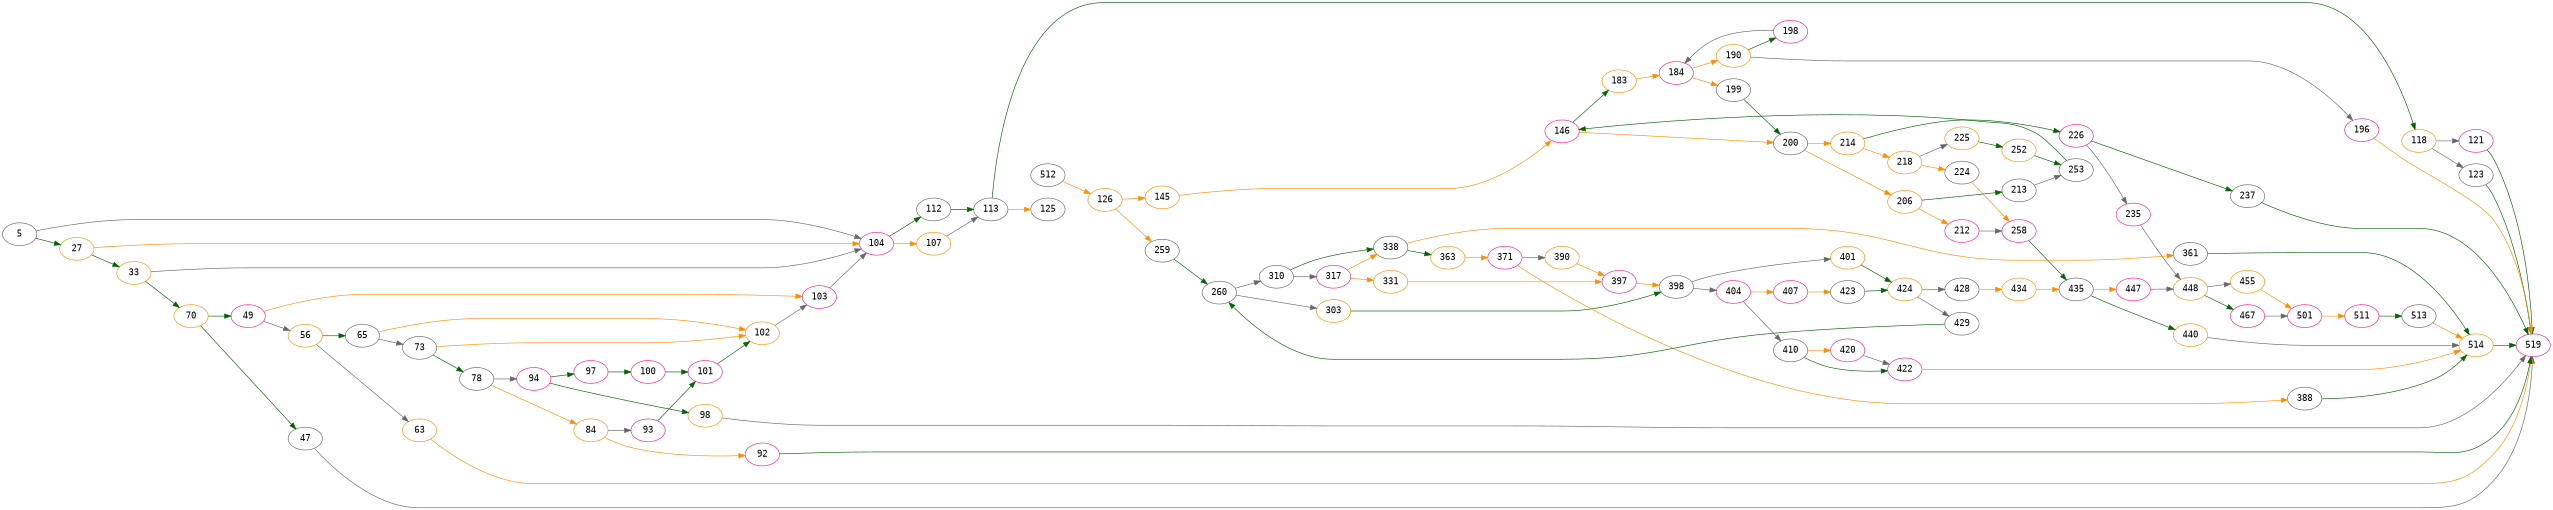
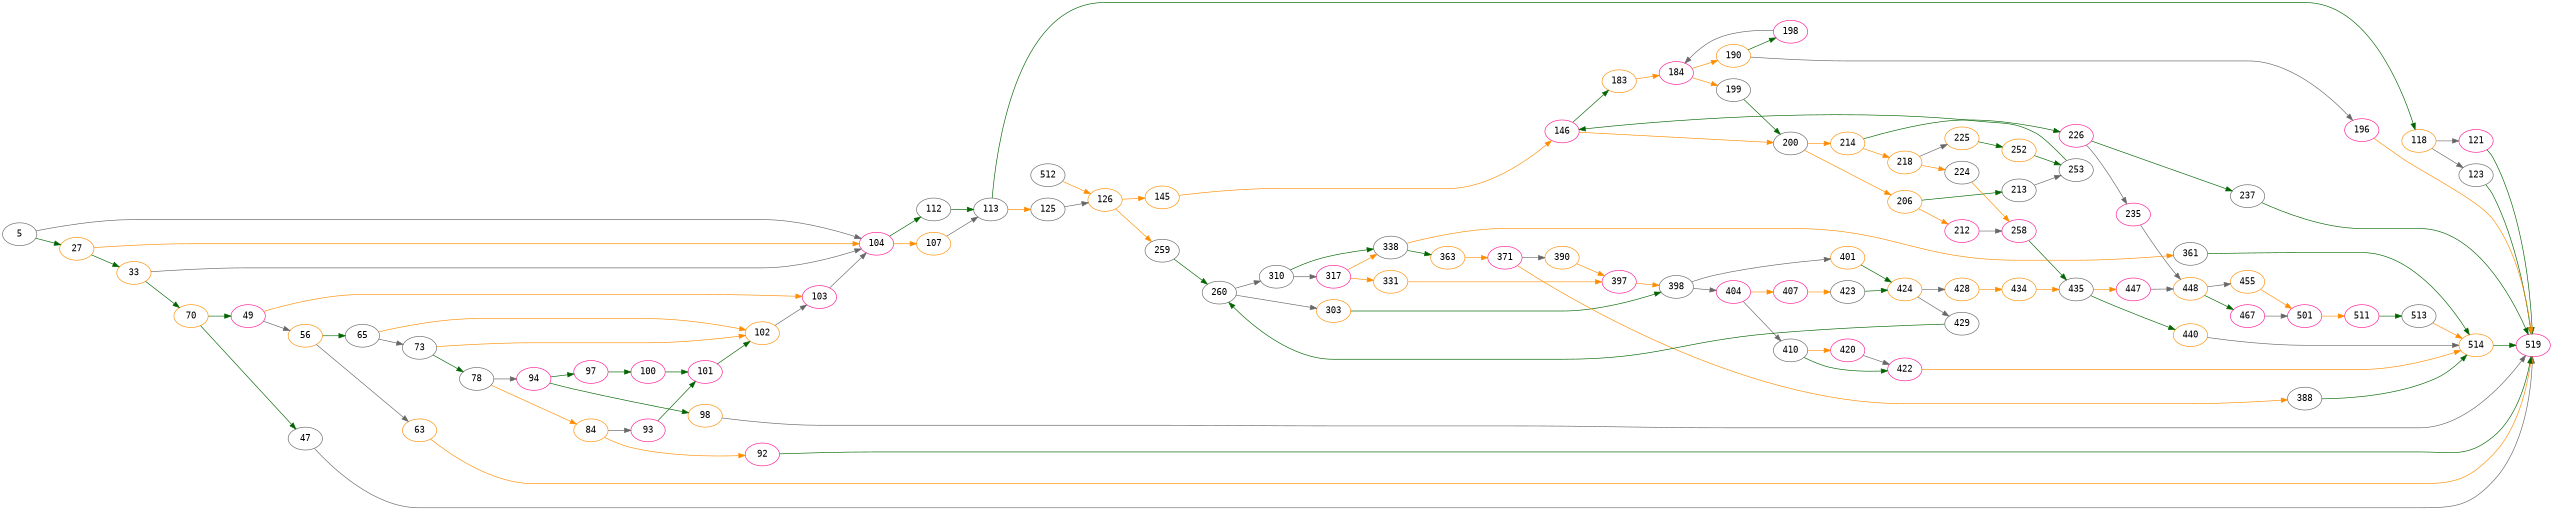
edge "125" -> "126": added
node "428": color gray40 -> darkorange
